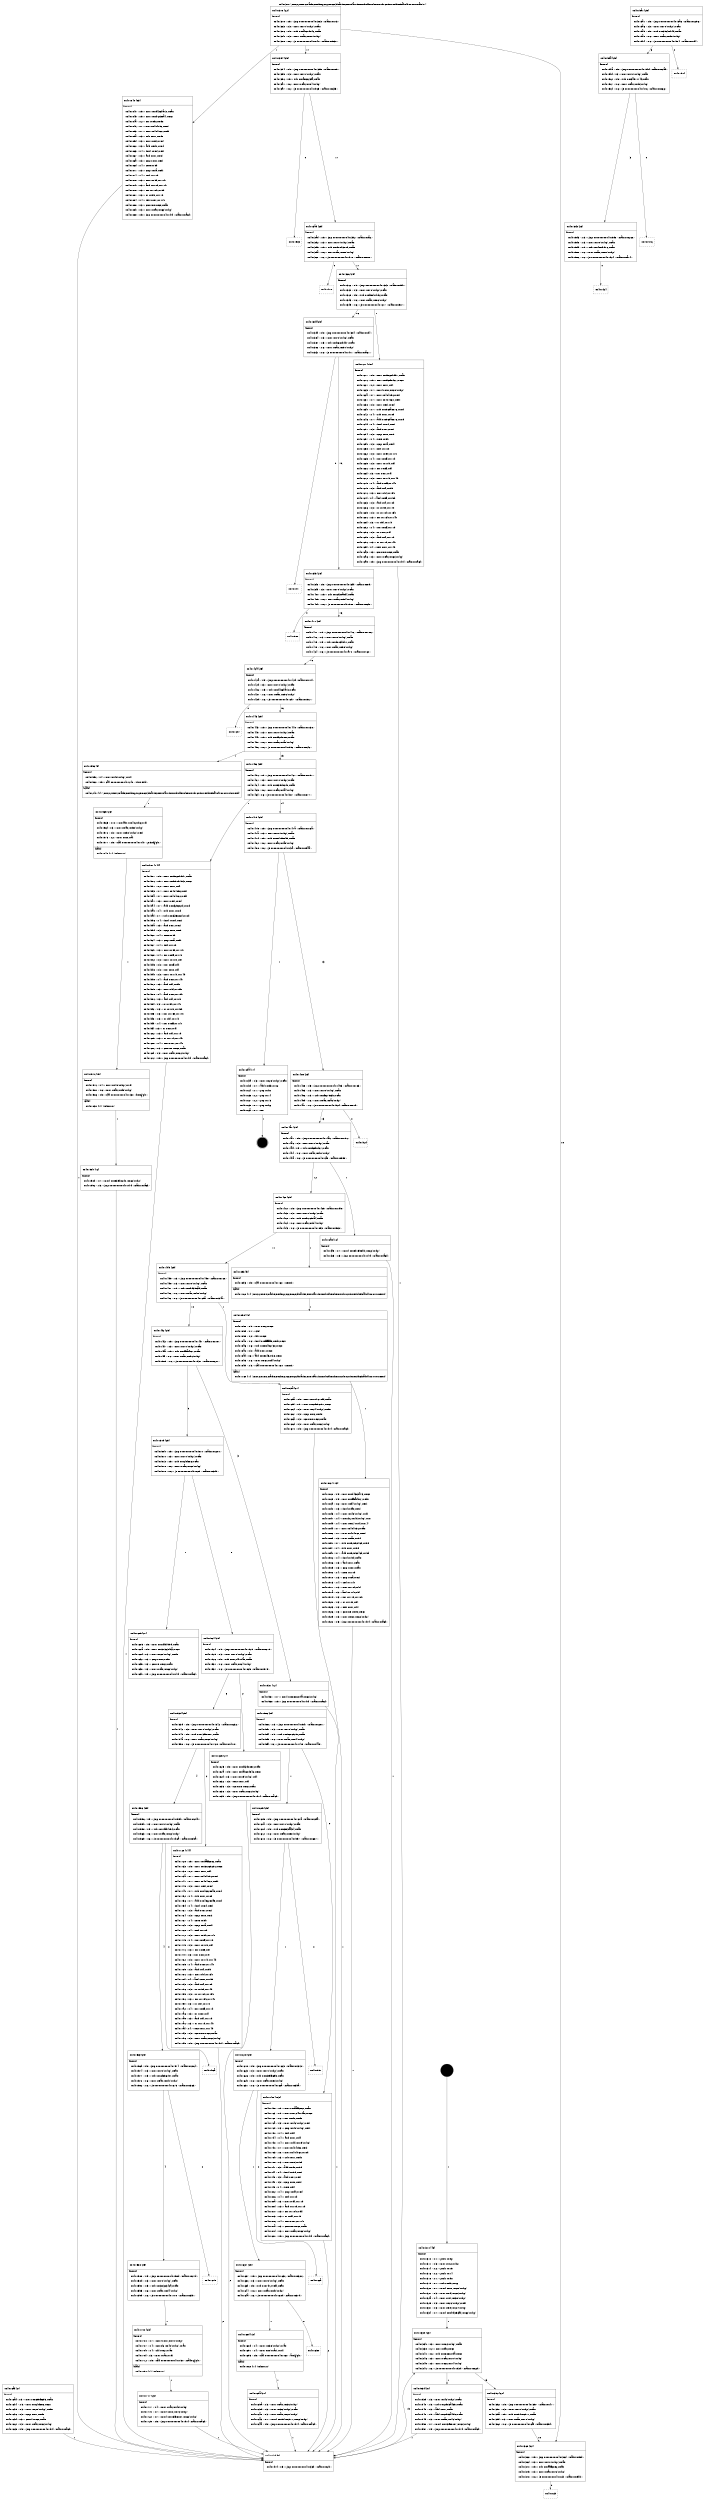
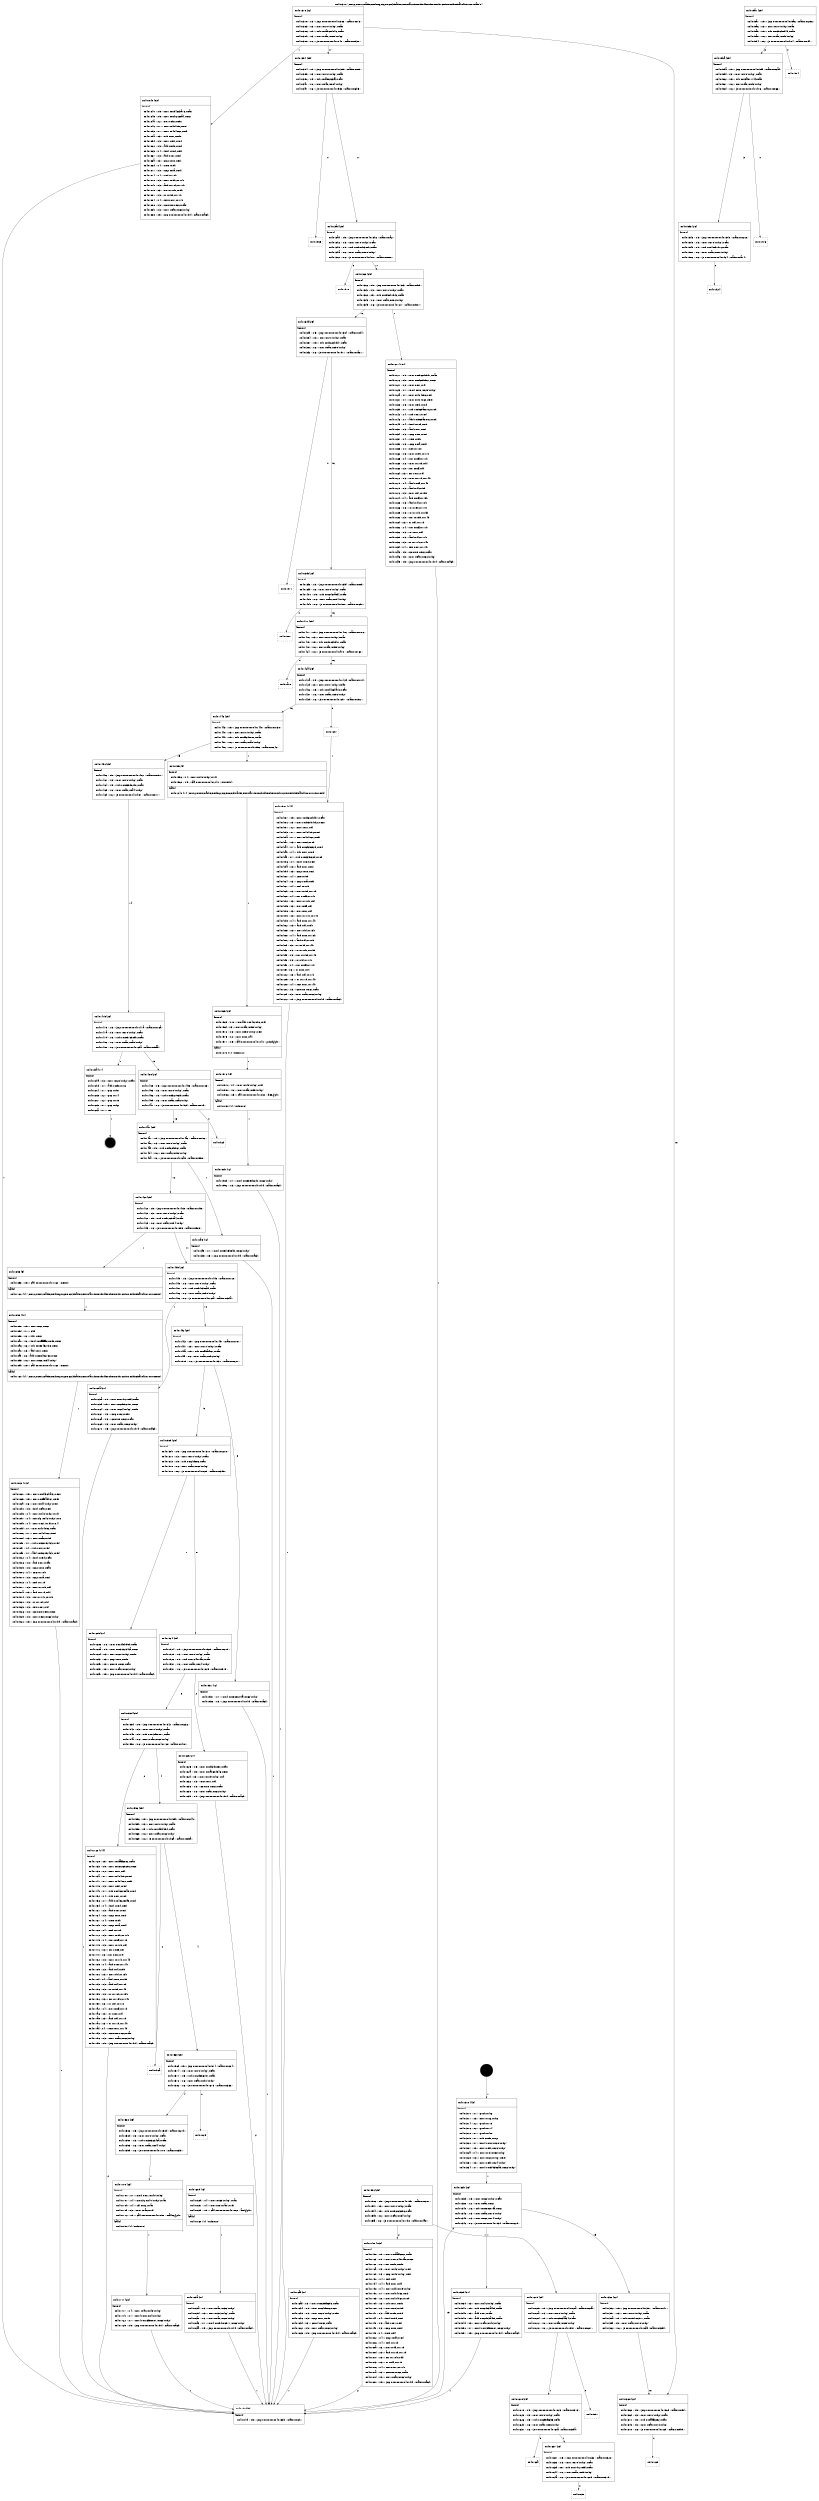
node "0x401a70": added
edge "0x40145c [25]" -> "0x401b87 [144]": now "0x401cd7" -> "0x401b87 [144]"
edge "0x401637 [25]" -> "0x40168d [13]": removed, label "1"
